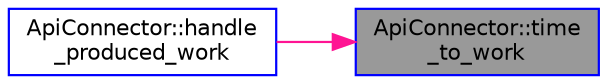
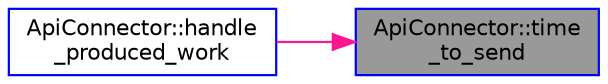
node "ApiConnector::time _to_work": label "ApiConnector::time _to_work" -> "ApiConnector::time _to_send"
